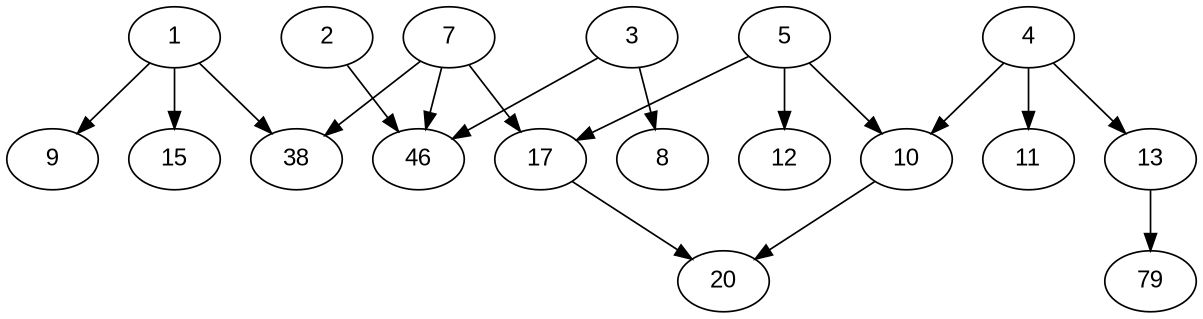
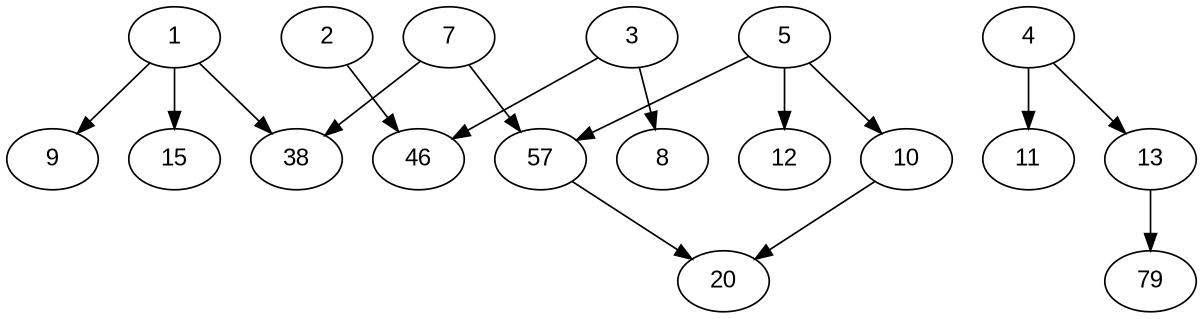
edge "7" -> "46": removed
edge "4" -> "10": removed
node "17": label "17" -> "57"
